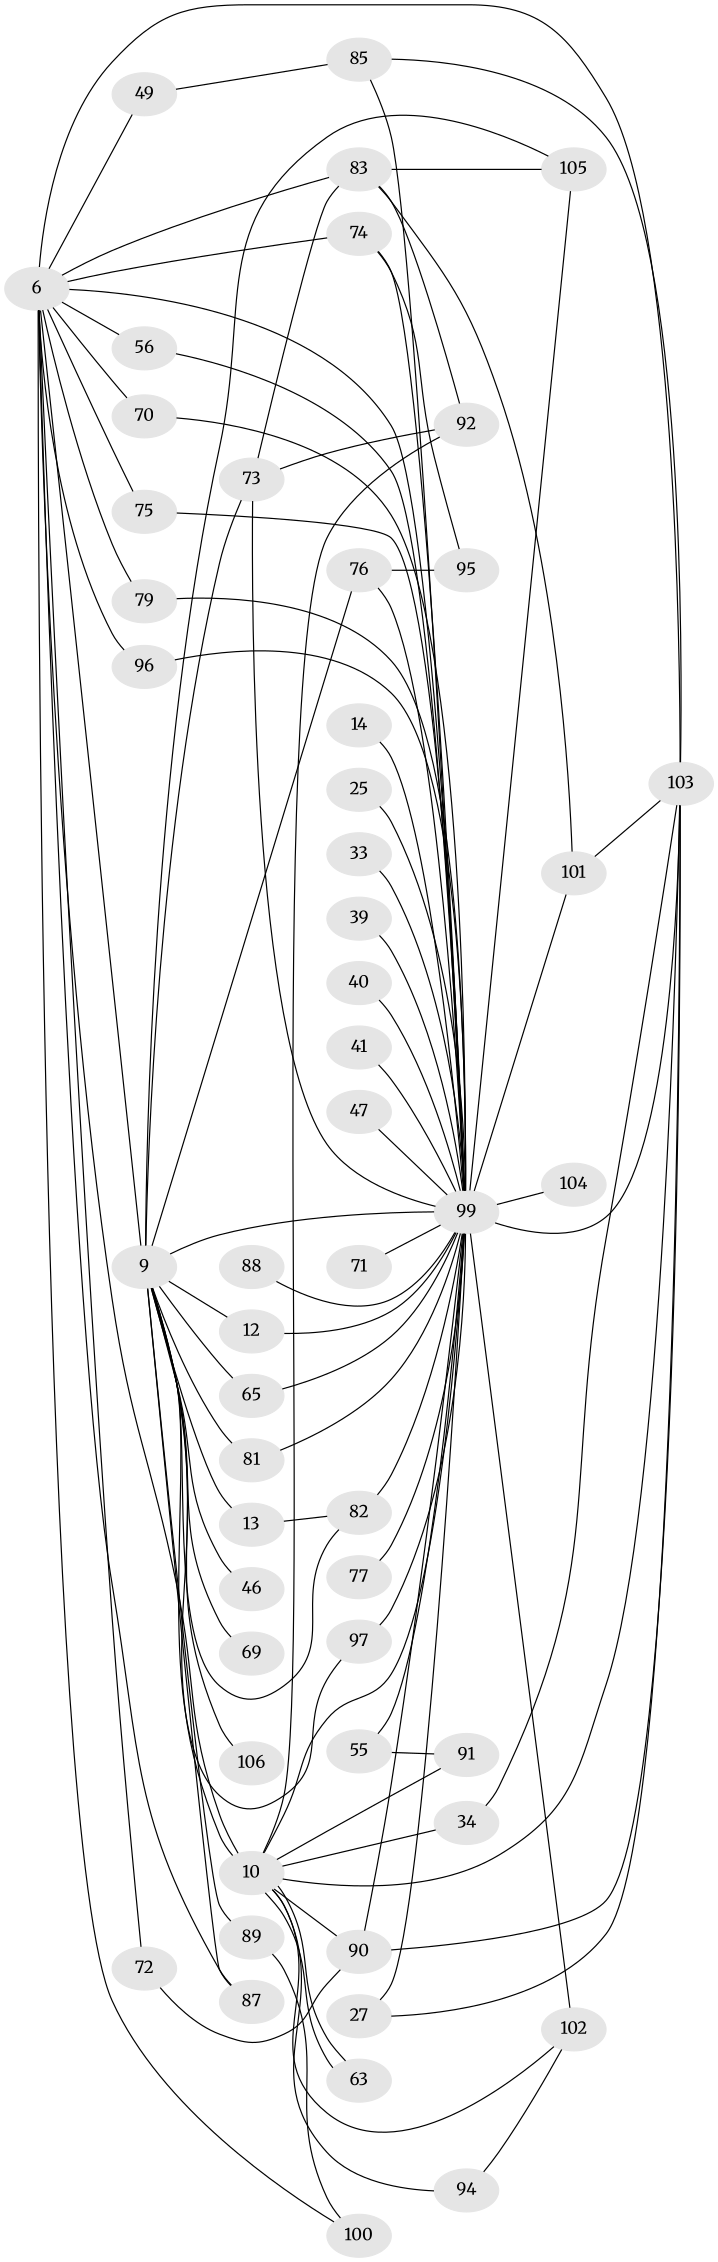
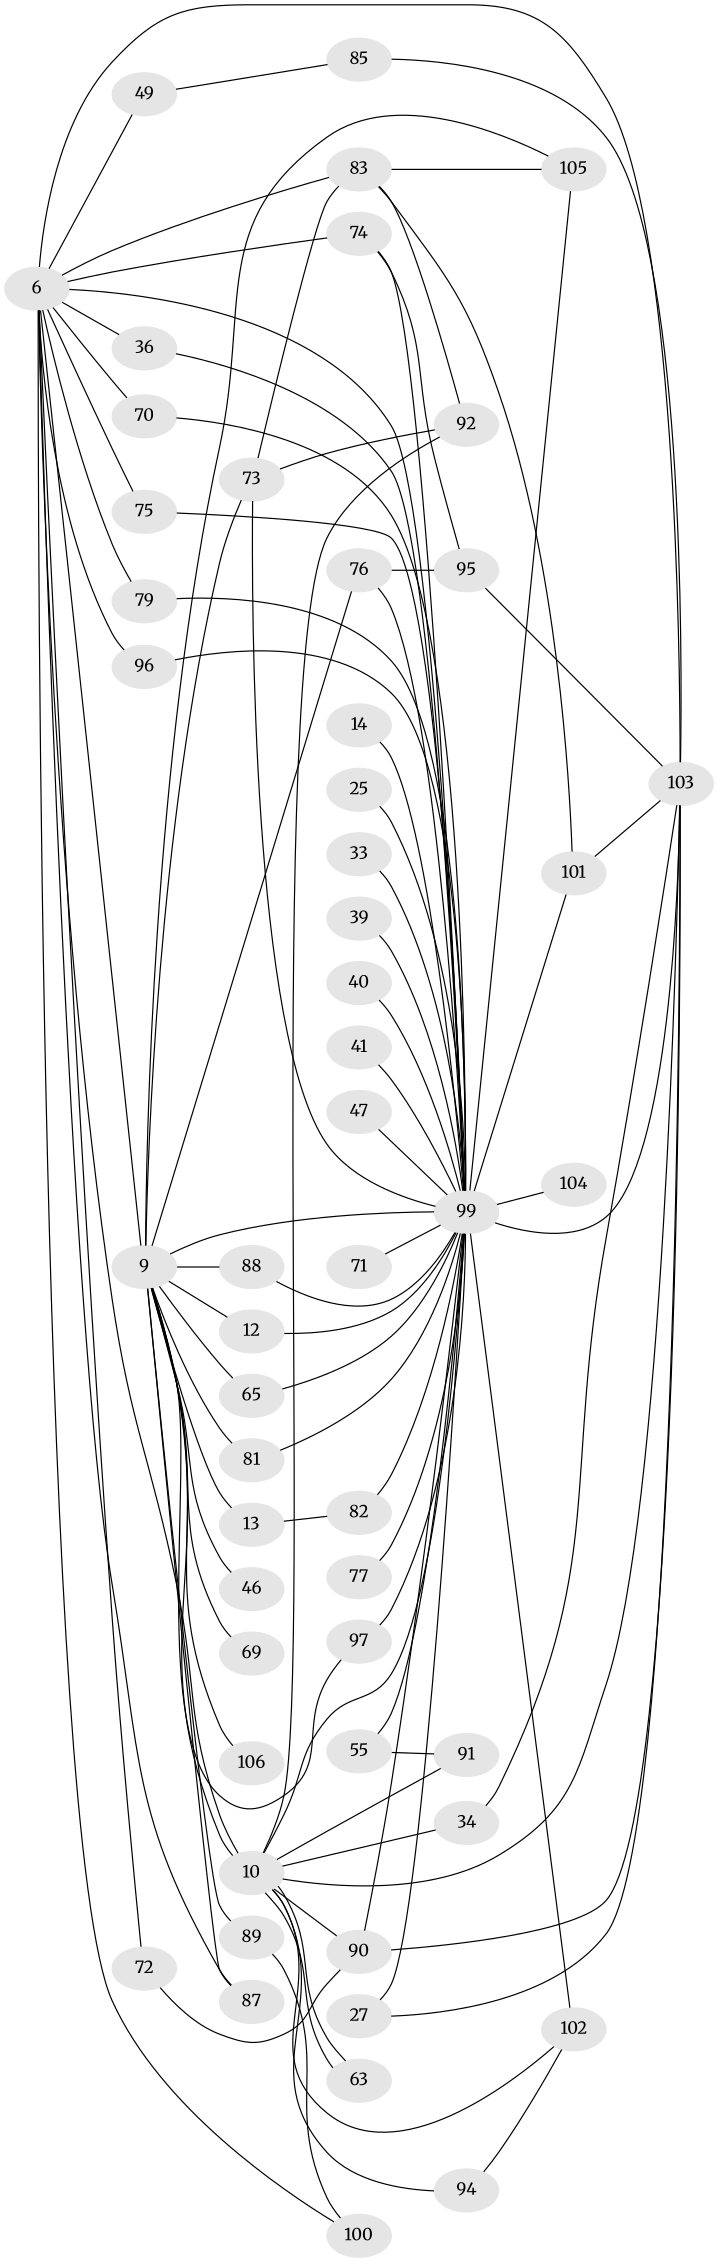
node "56": label "56" -> "36"
edge "85" -- "99": removed
edge "95" -- "103": added
edge "9" -- "82": now "9" -- "88"
